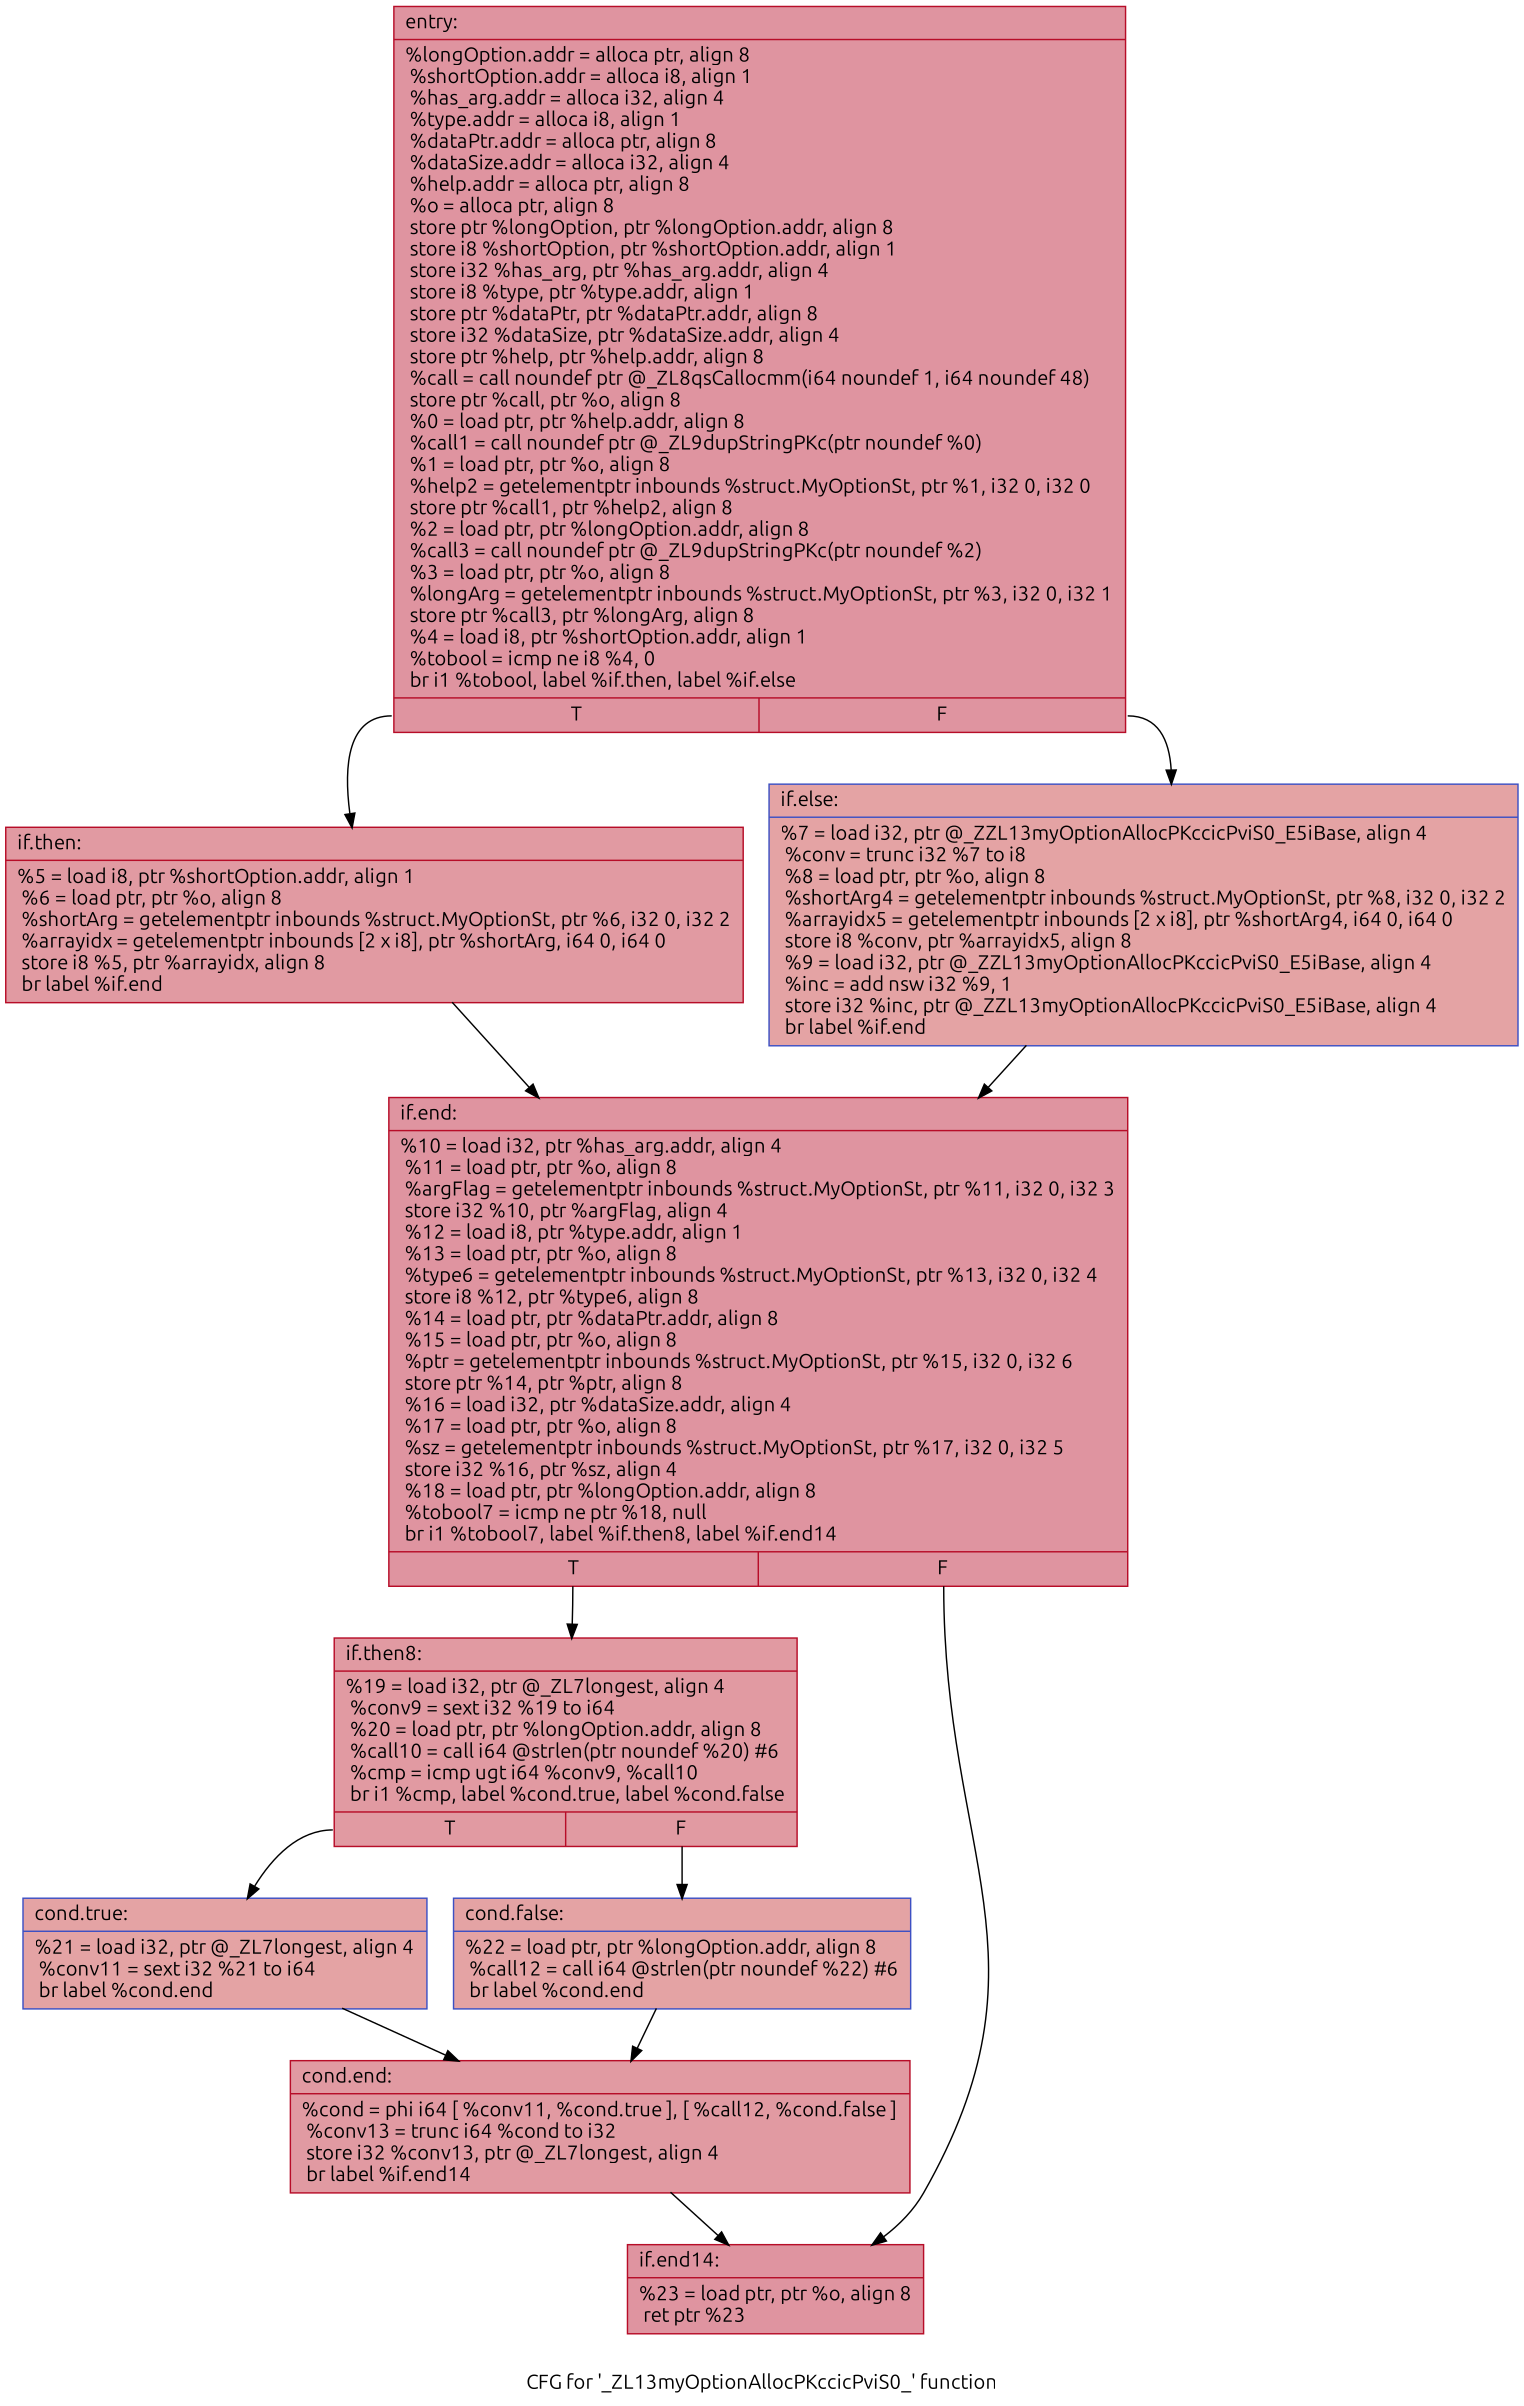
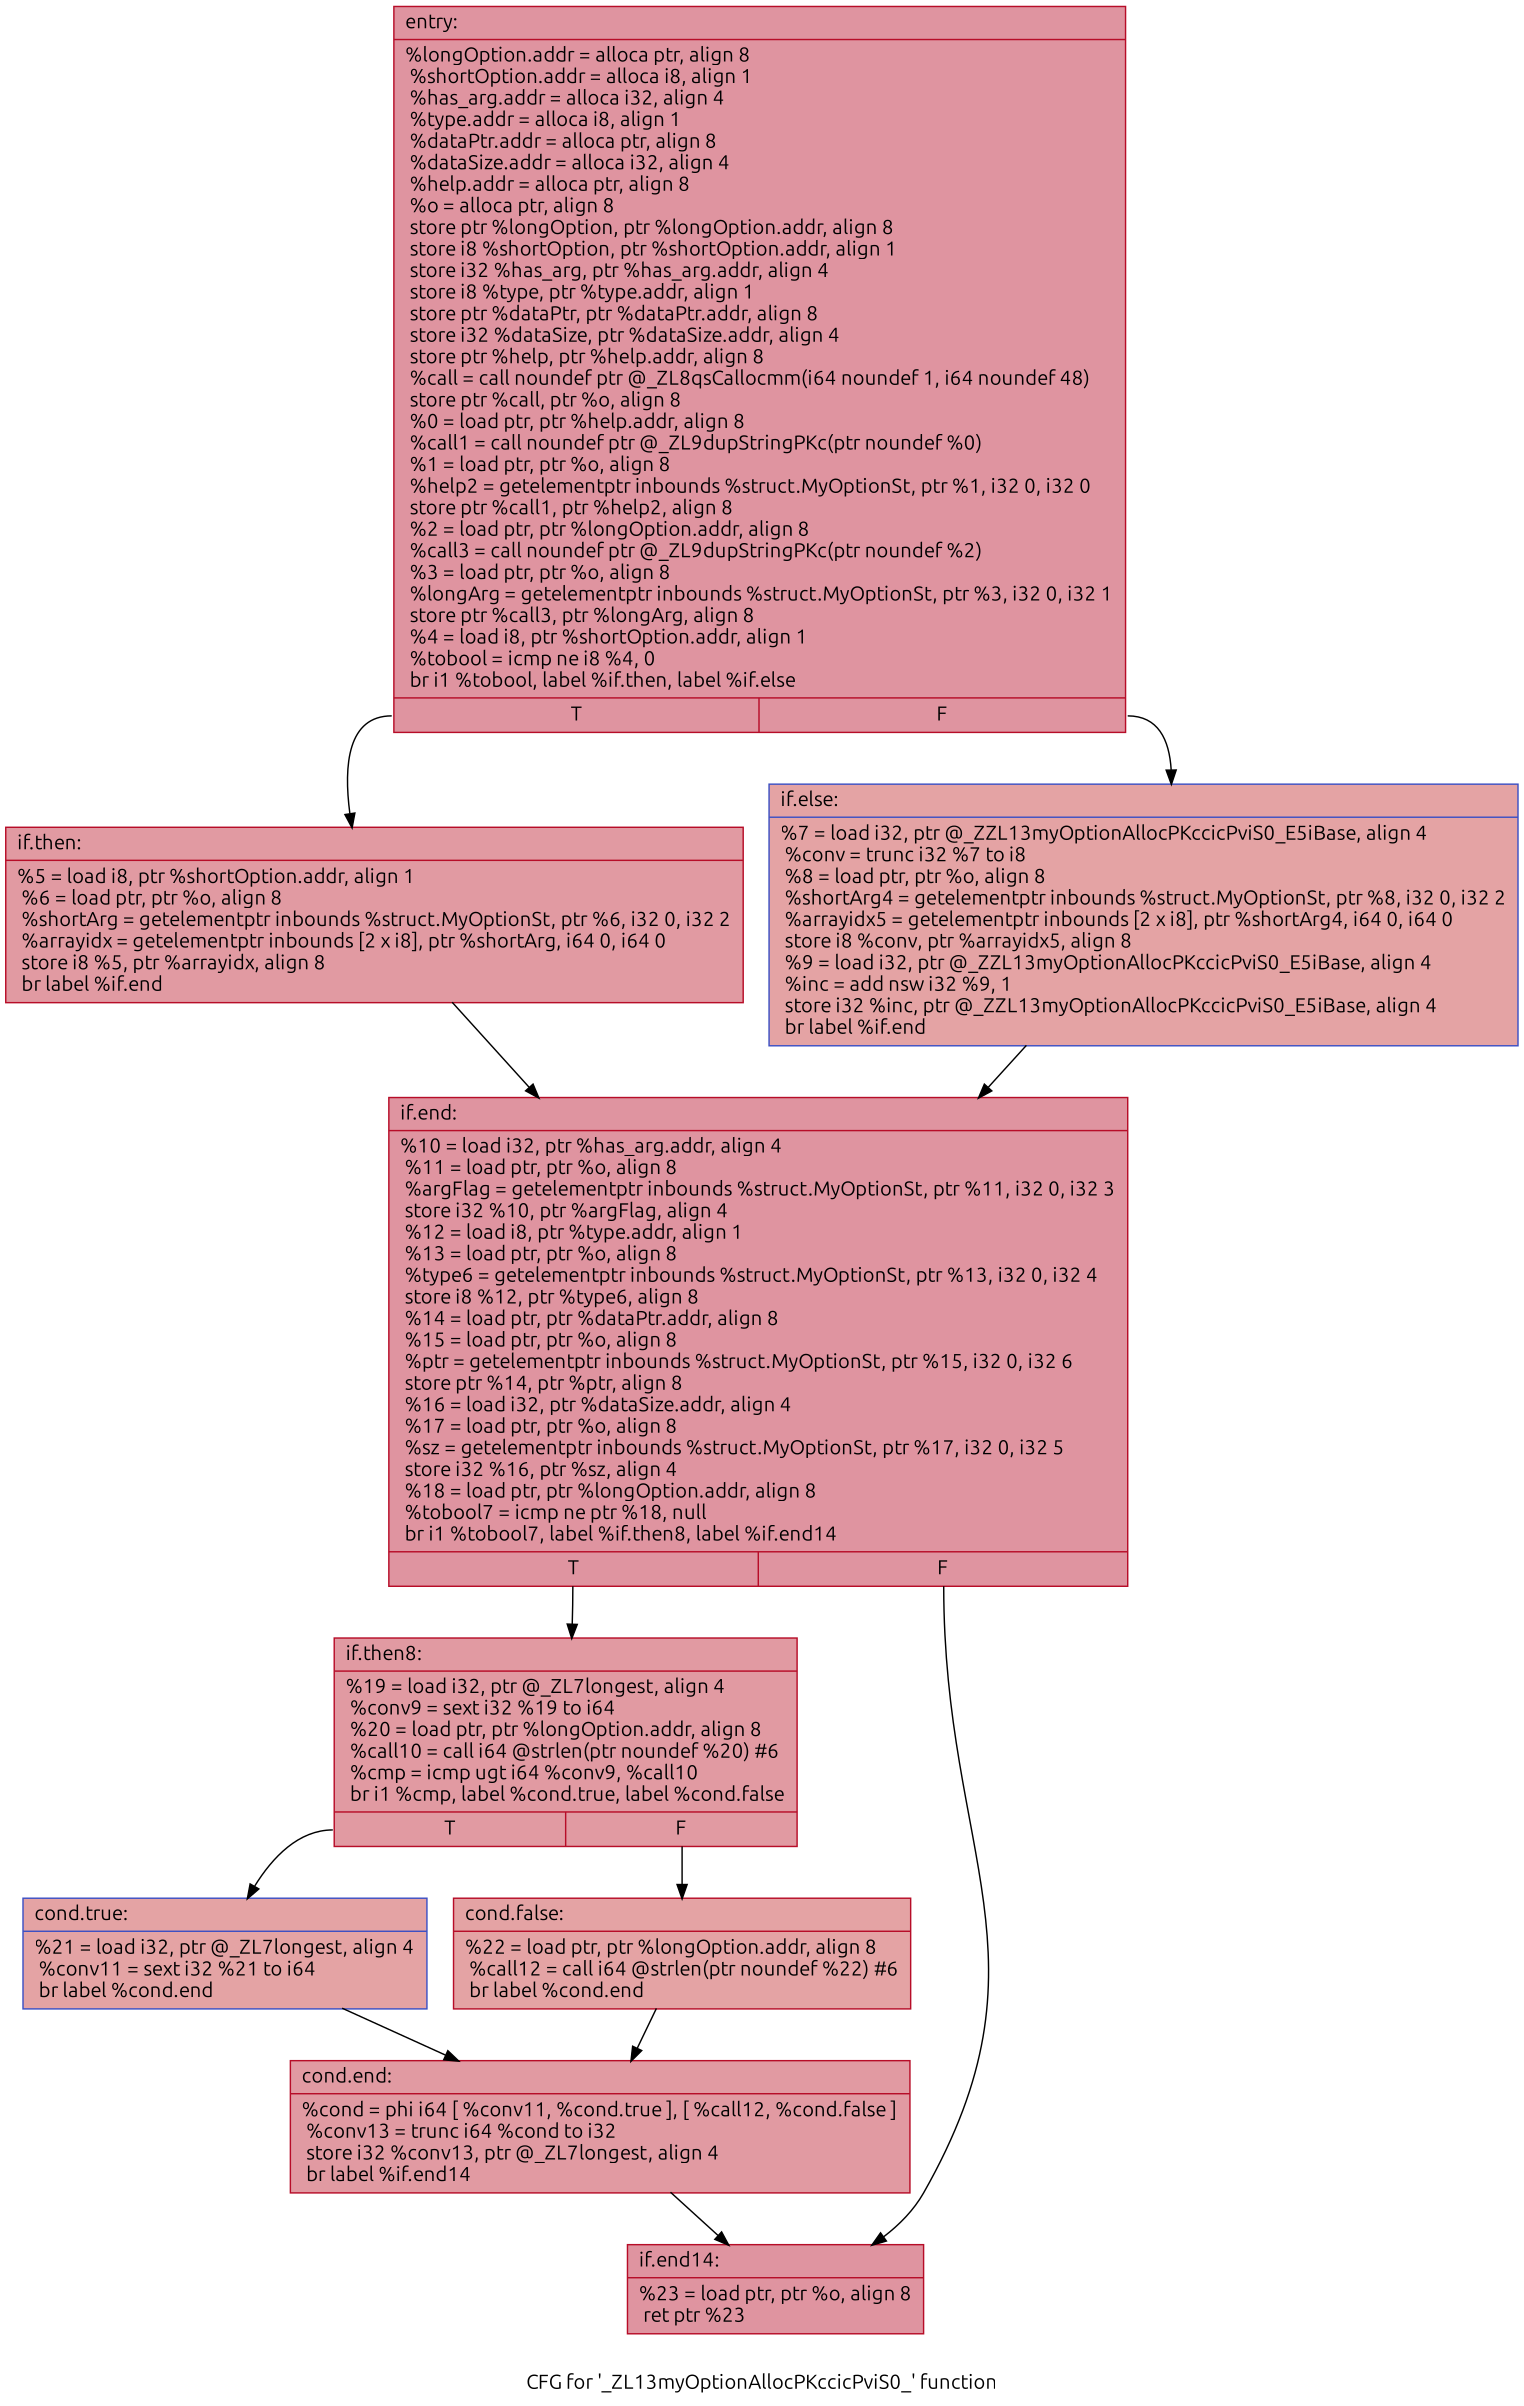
node "cond.false:": color #3d50c3ff -> #b70d28ff
